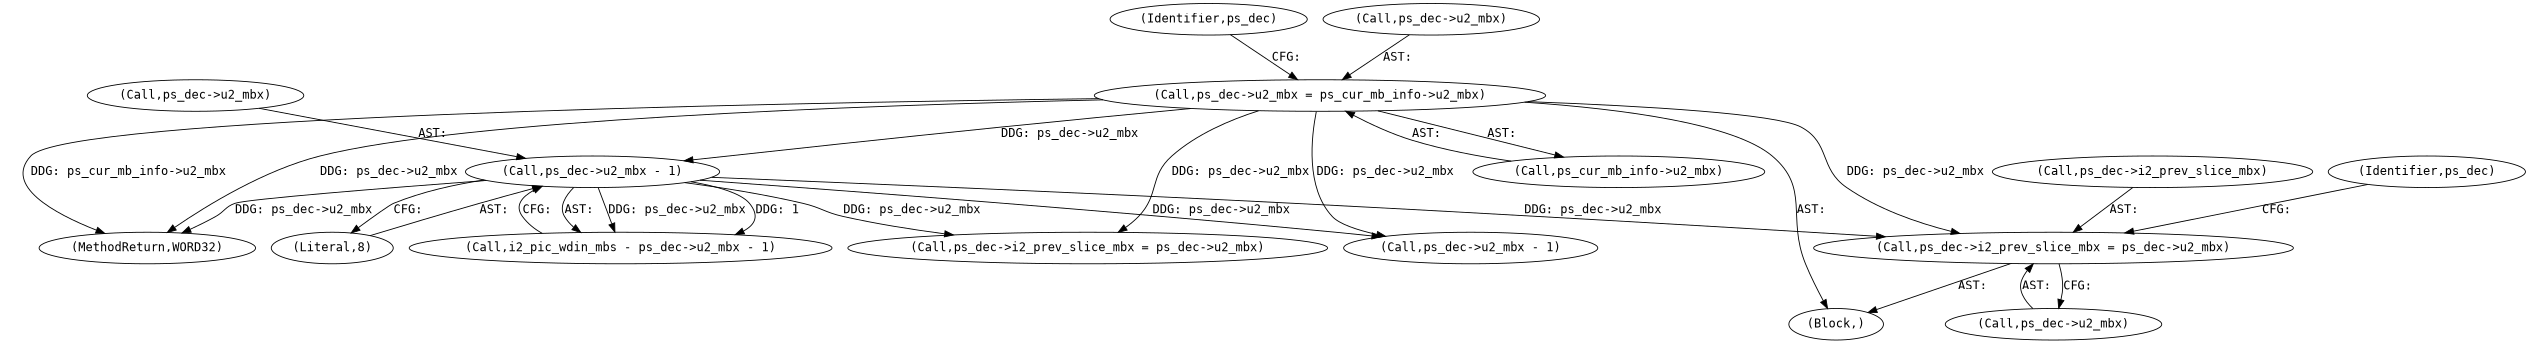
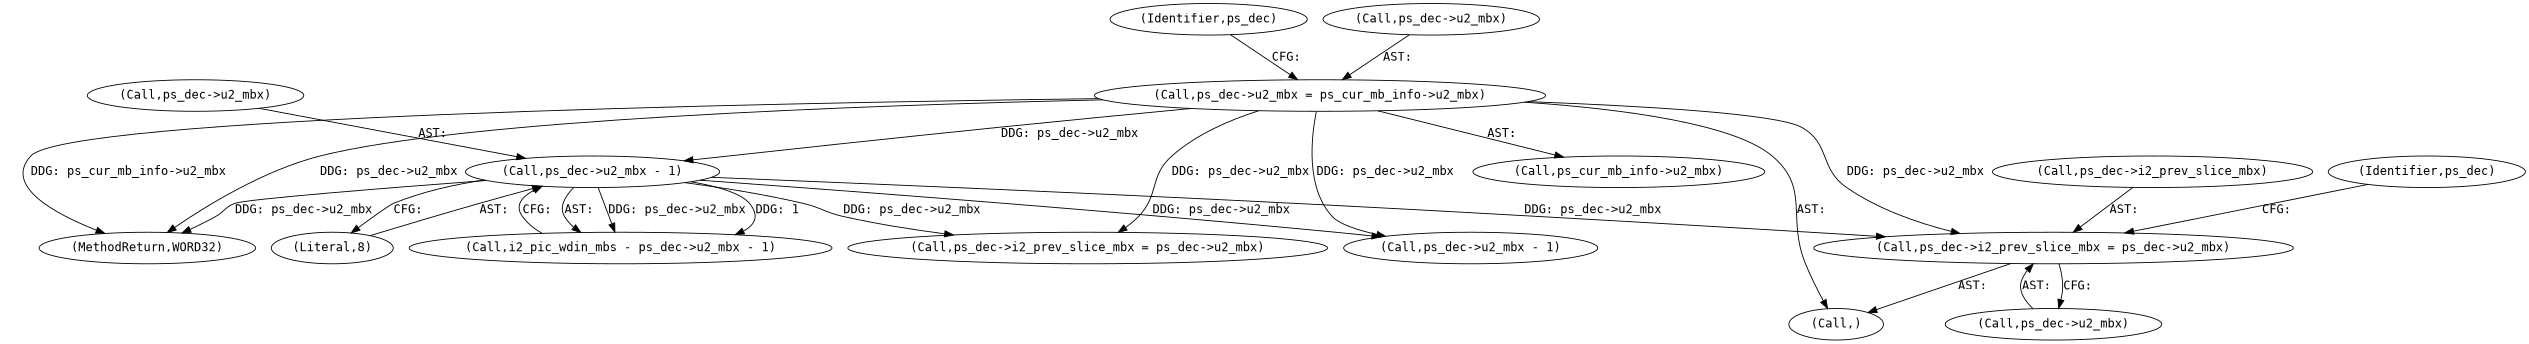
edge "(Call,ps_cur_mb_info->u2_mbx)" -> "(Call,ps_dec->u2_mbx = ps_cur_mb_info->u2_mbx)": removed, label "AST:"
node "(Block,)": label "(Block,)" -> "(Call,)"
